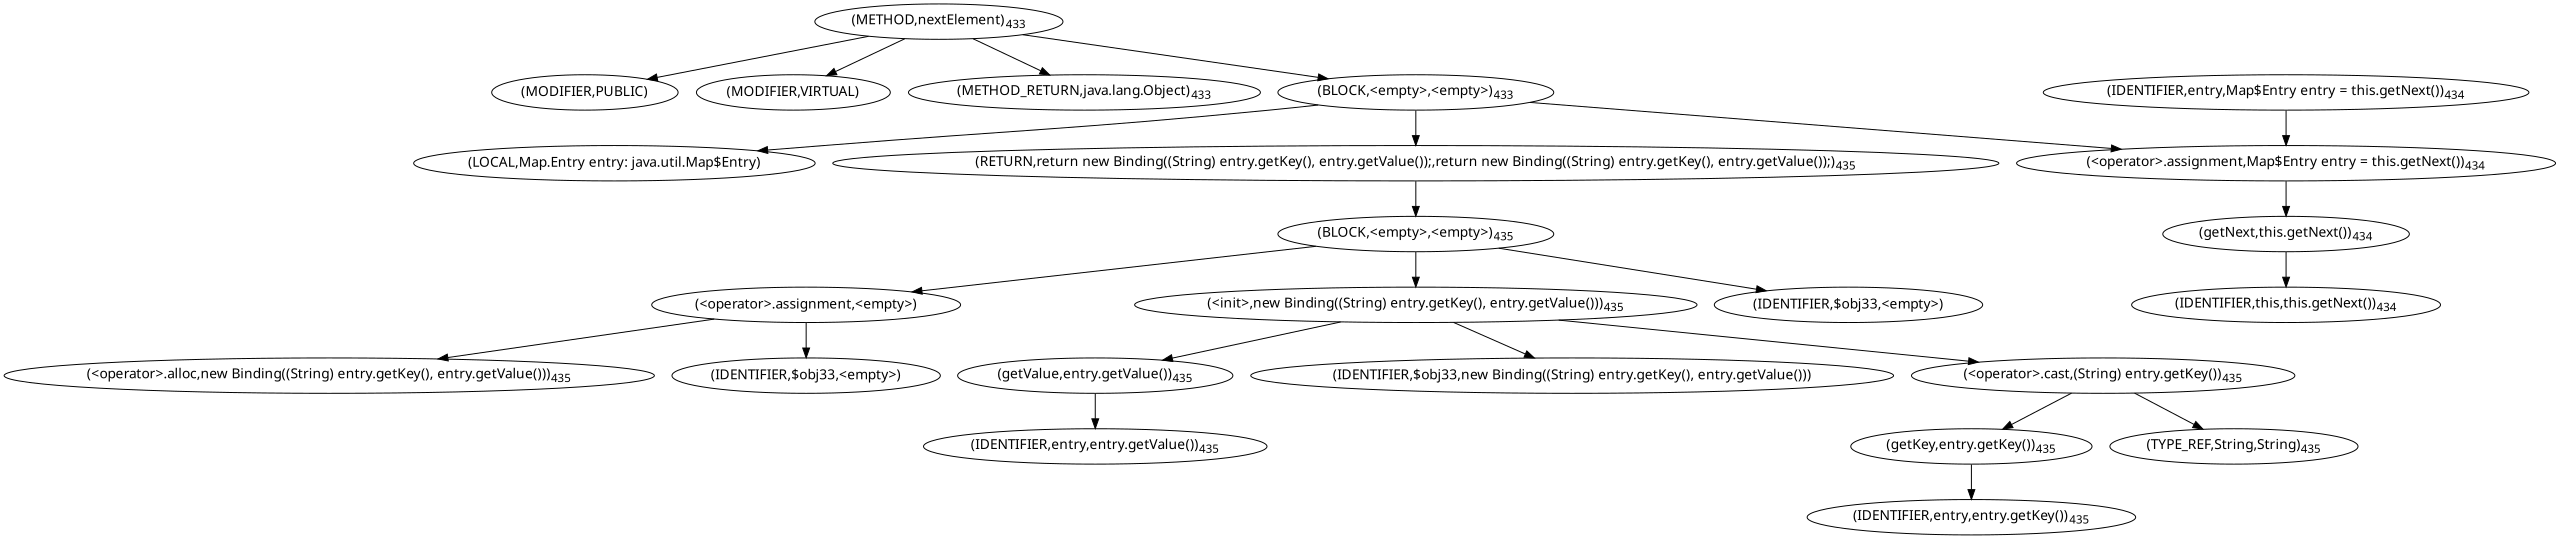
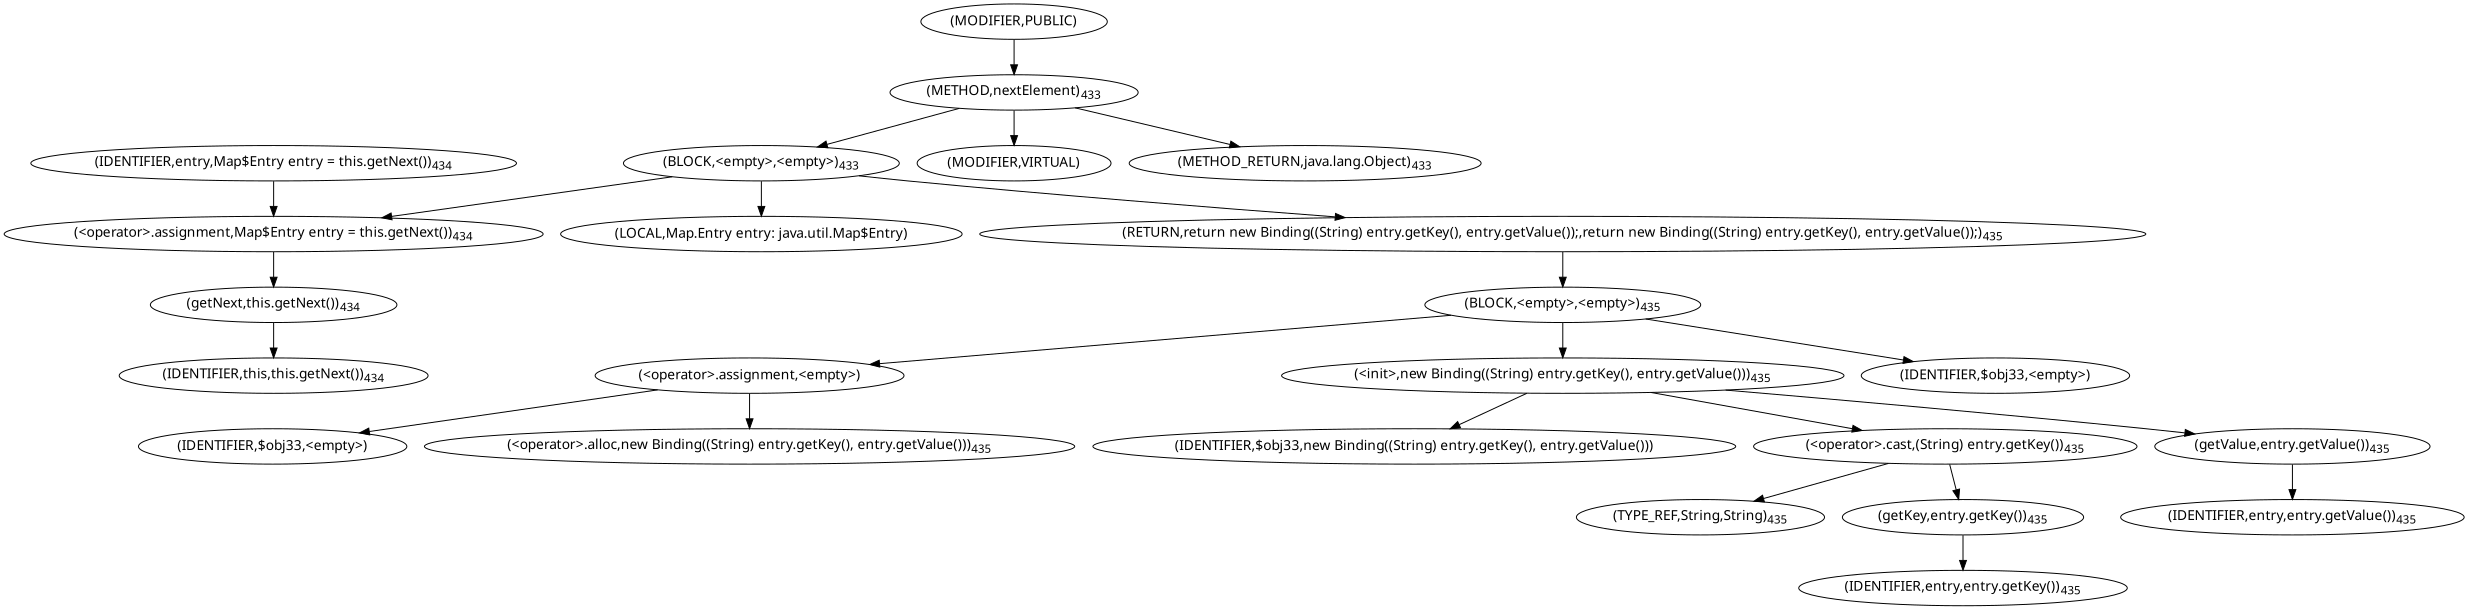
edge "(METHOD,nextElement)" -> "(MODIFIER,PUBLIC)": reversed
